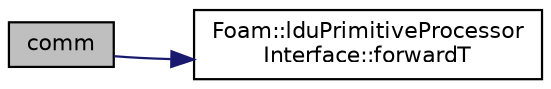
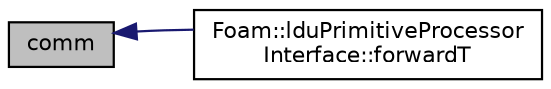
edge "comm" -> "Foam::lduPrimitiveProcessor Interface::forwardT": reversed
